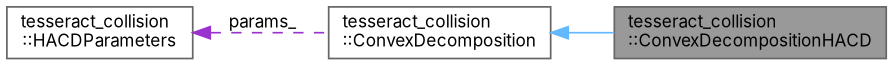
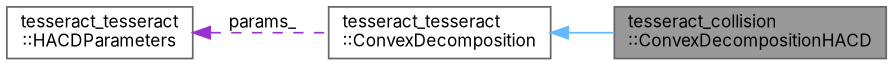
node "tesseract_collision ::HACDParameters": label "tesseract_collision ::HACDParameters" -> "tesseract_tesseract ::HACDParameters"
node "tesseract_collision ::ConvexDecomposition": label "tesseract_collision ::ConvexDecomposition" -> "tesseract_tesseract ::ConvexDecomposition"
